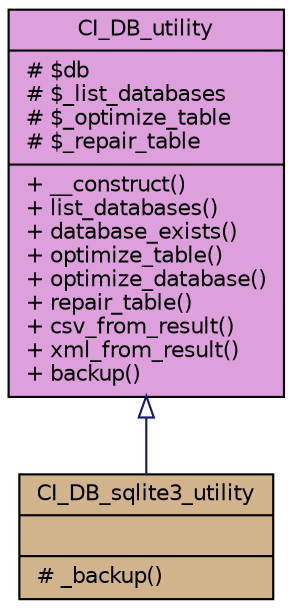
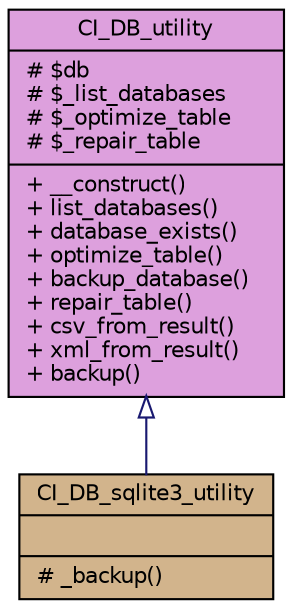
node "CI_DB_utility": text "+ optimize_database()" -> "+ backup_database()"
